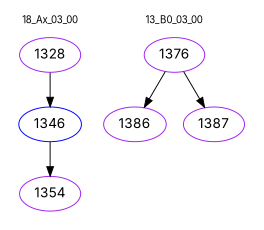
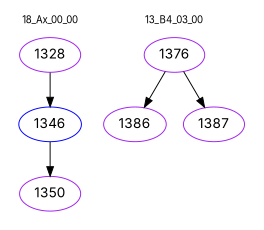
cluster "18_Ax_03_00": label "18_Ax_03_00" -> "18_Ax_00_00"
cluster "13_B0_03_00": label "13_B0_03_00" -> "13_B4_03_00"
node "1354": label "1354" -> "1350"
